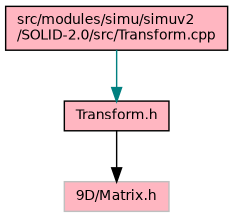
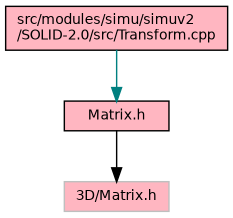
node "Transform.h": label "Transform.h" -> "Matrix.h"
node "9D/Matrix.h": label "9D/Matrix.h" -> "3D/Matrix.h"
